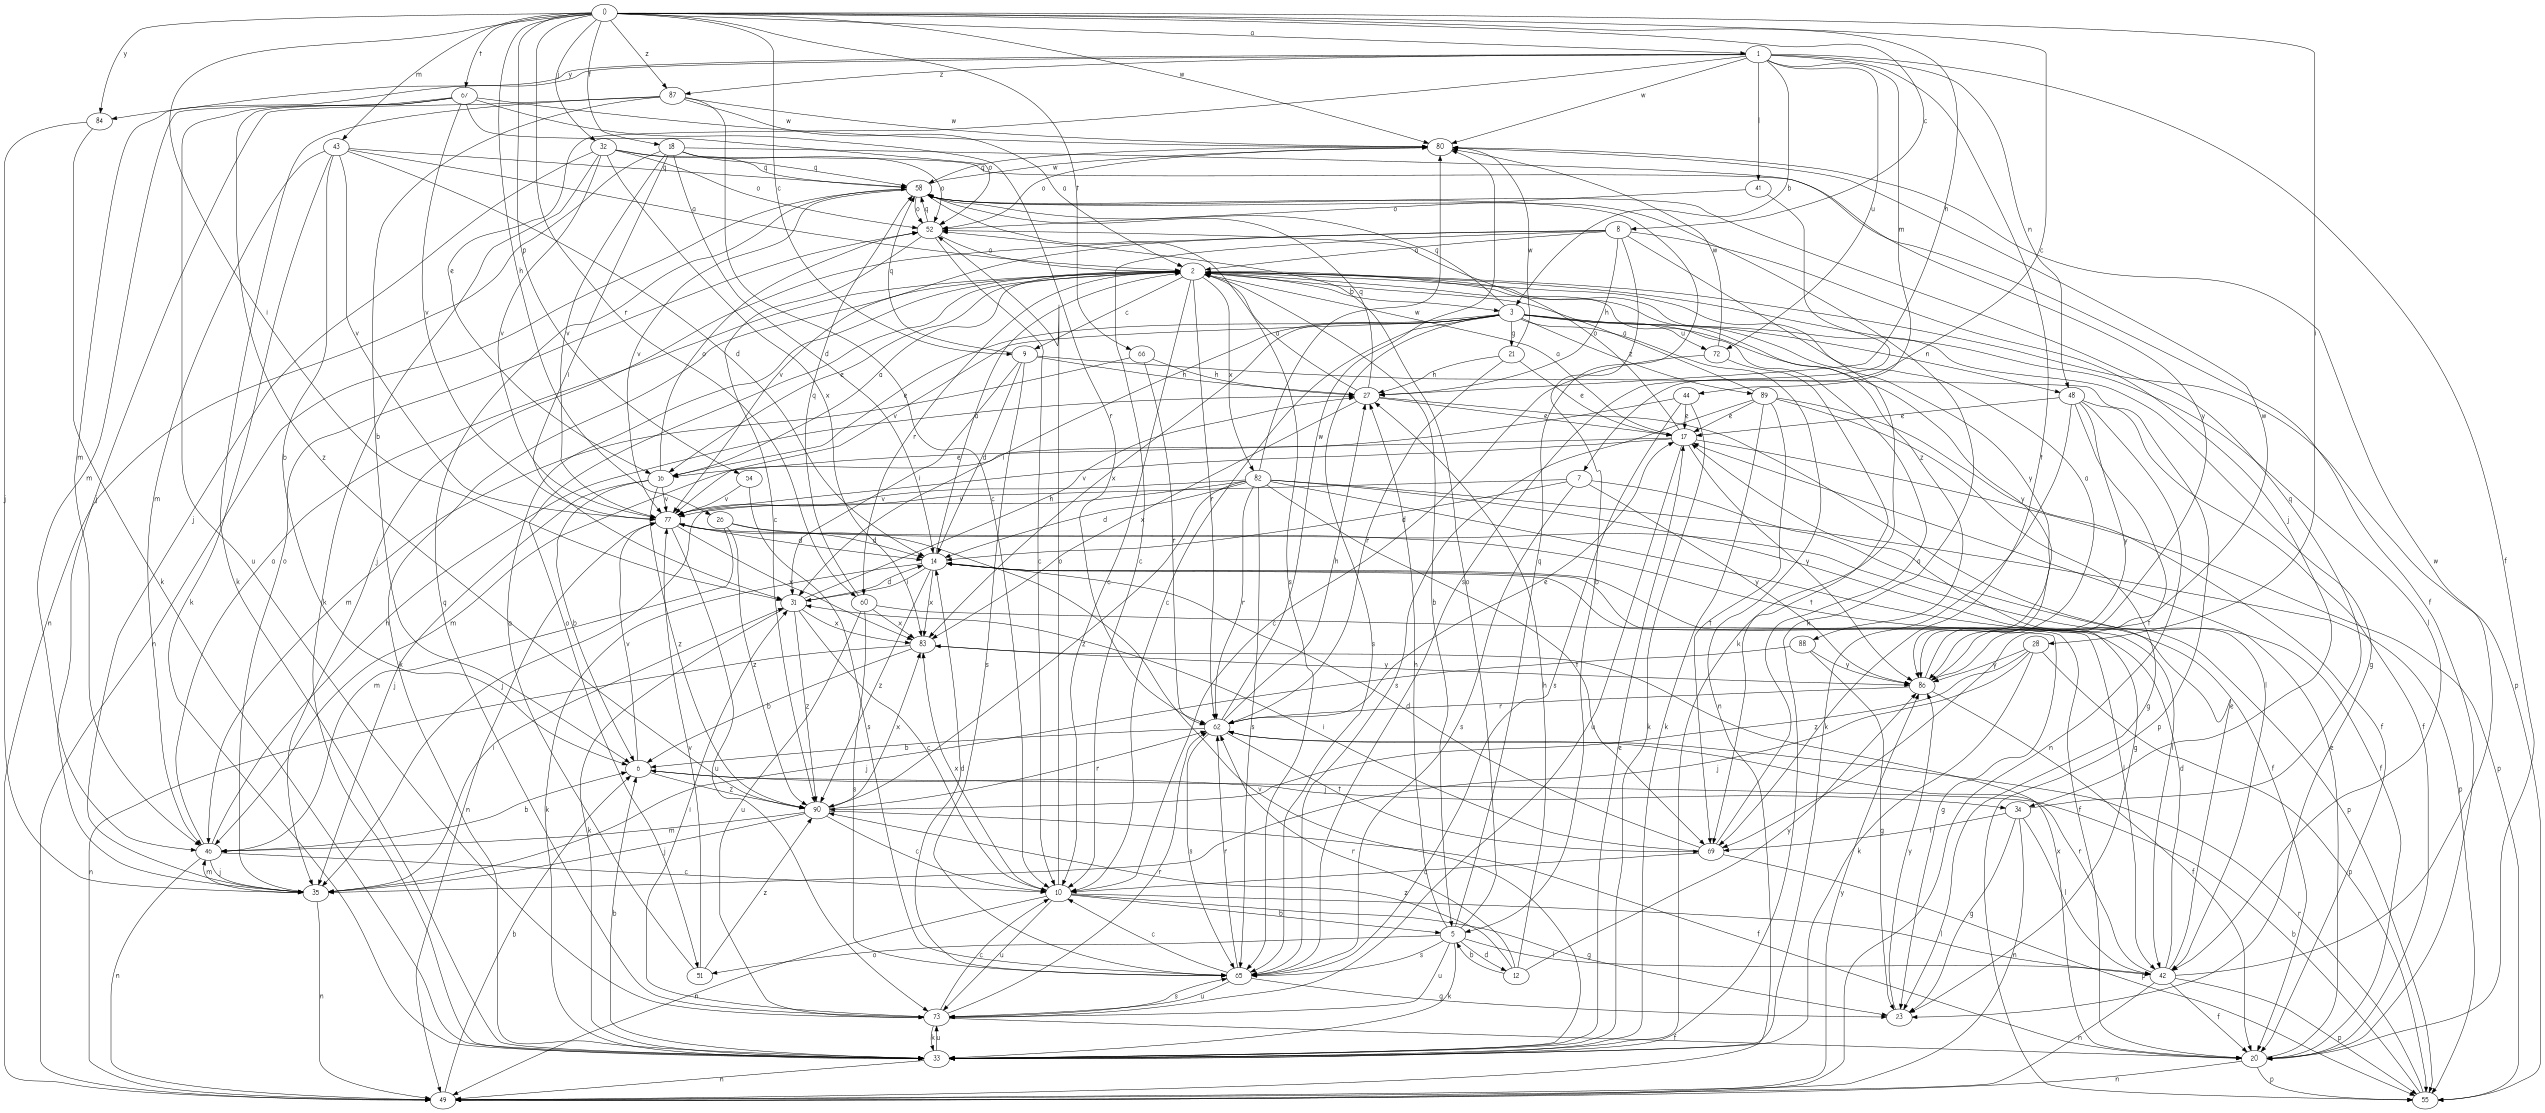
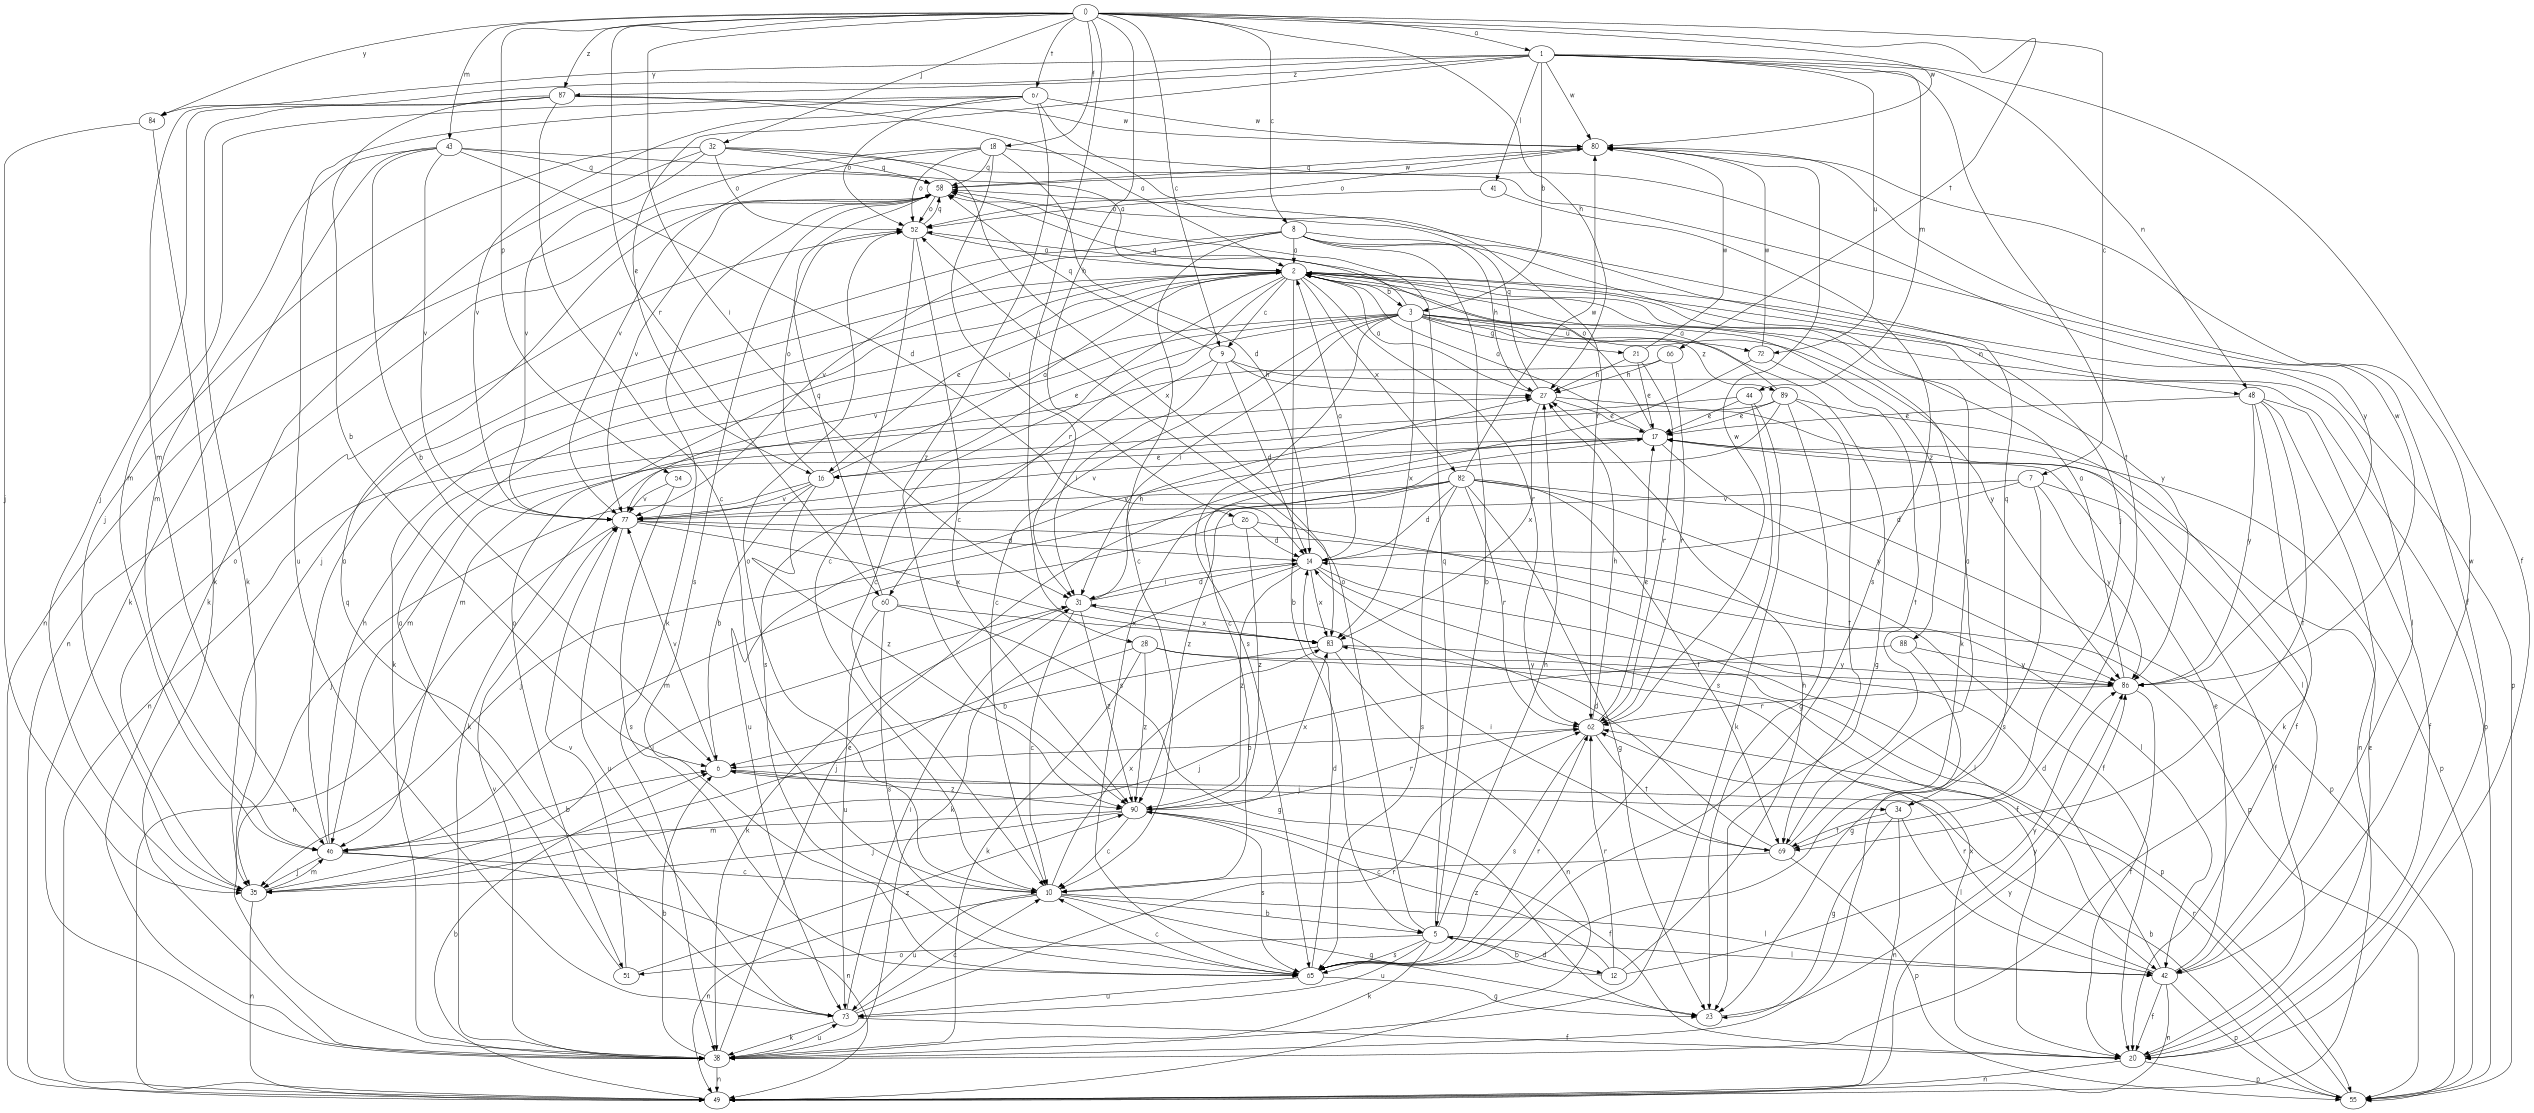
edge "73" -> "65": now "90" -> "65"
node "33": label "33" -> "38"
